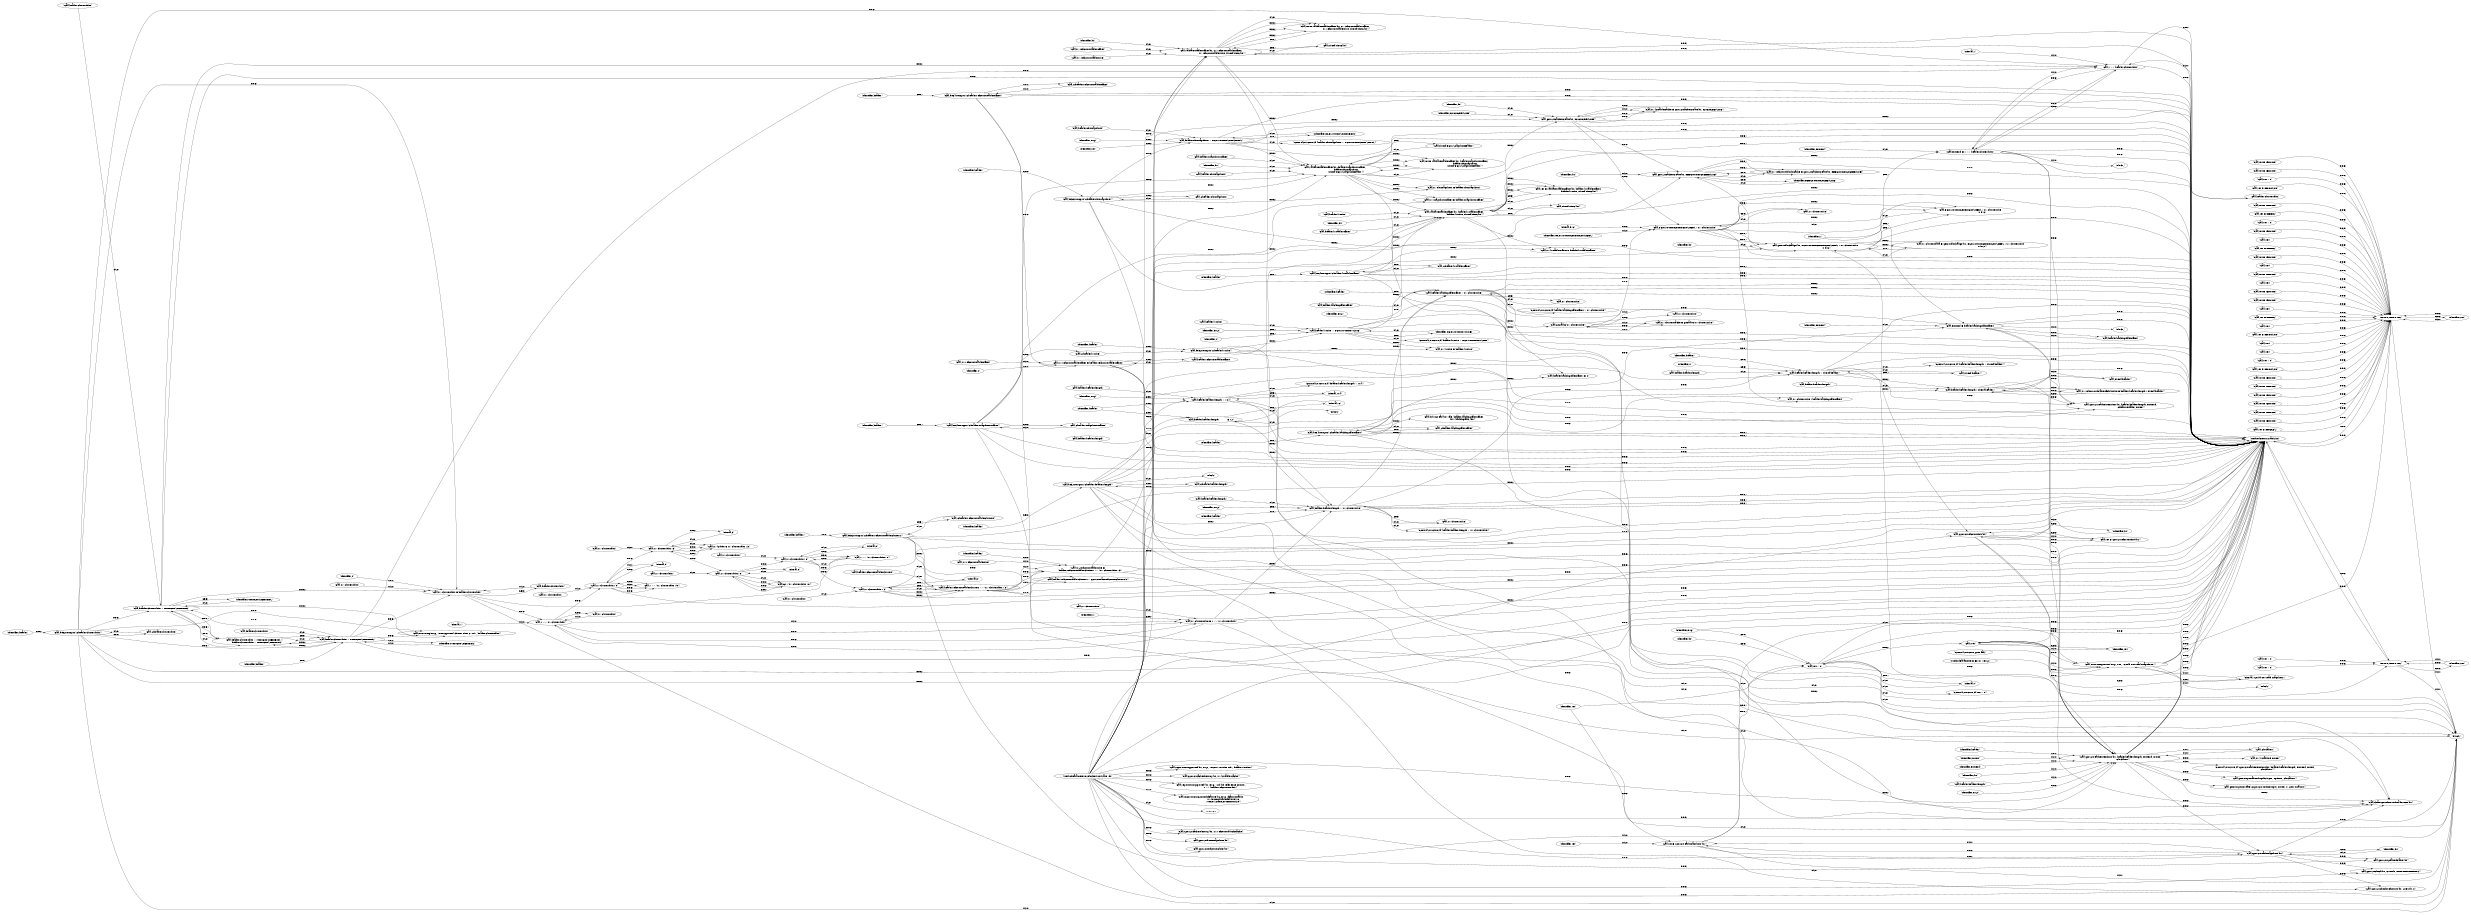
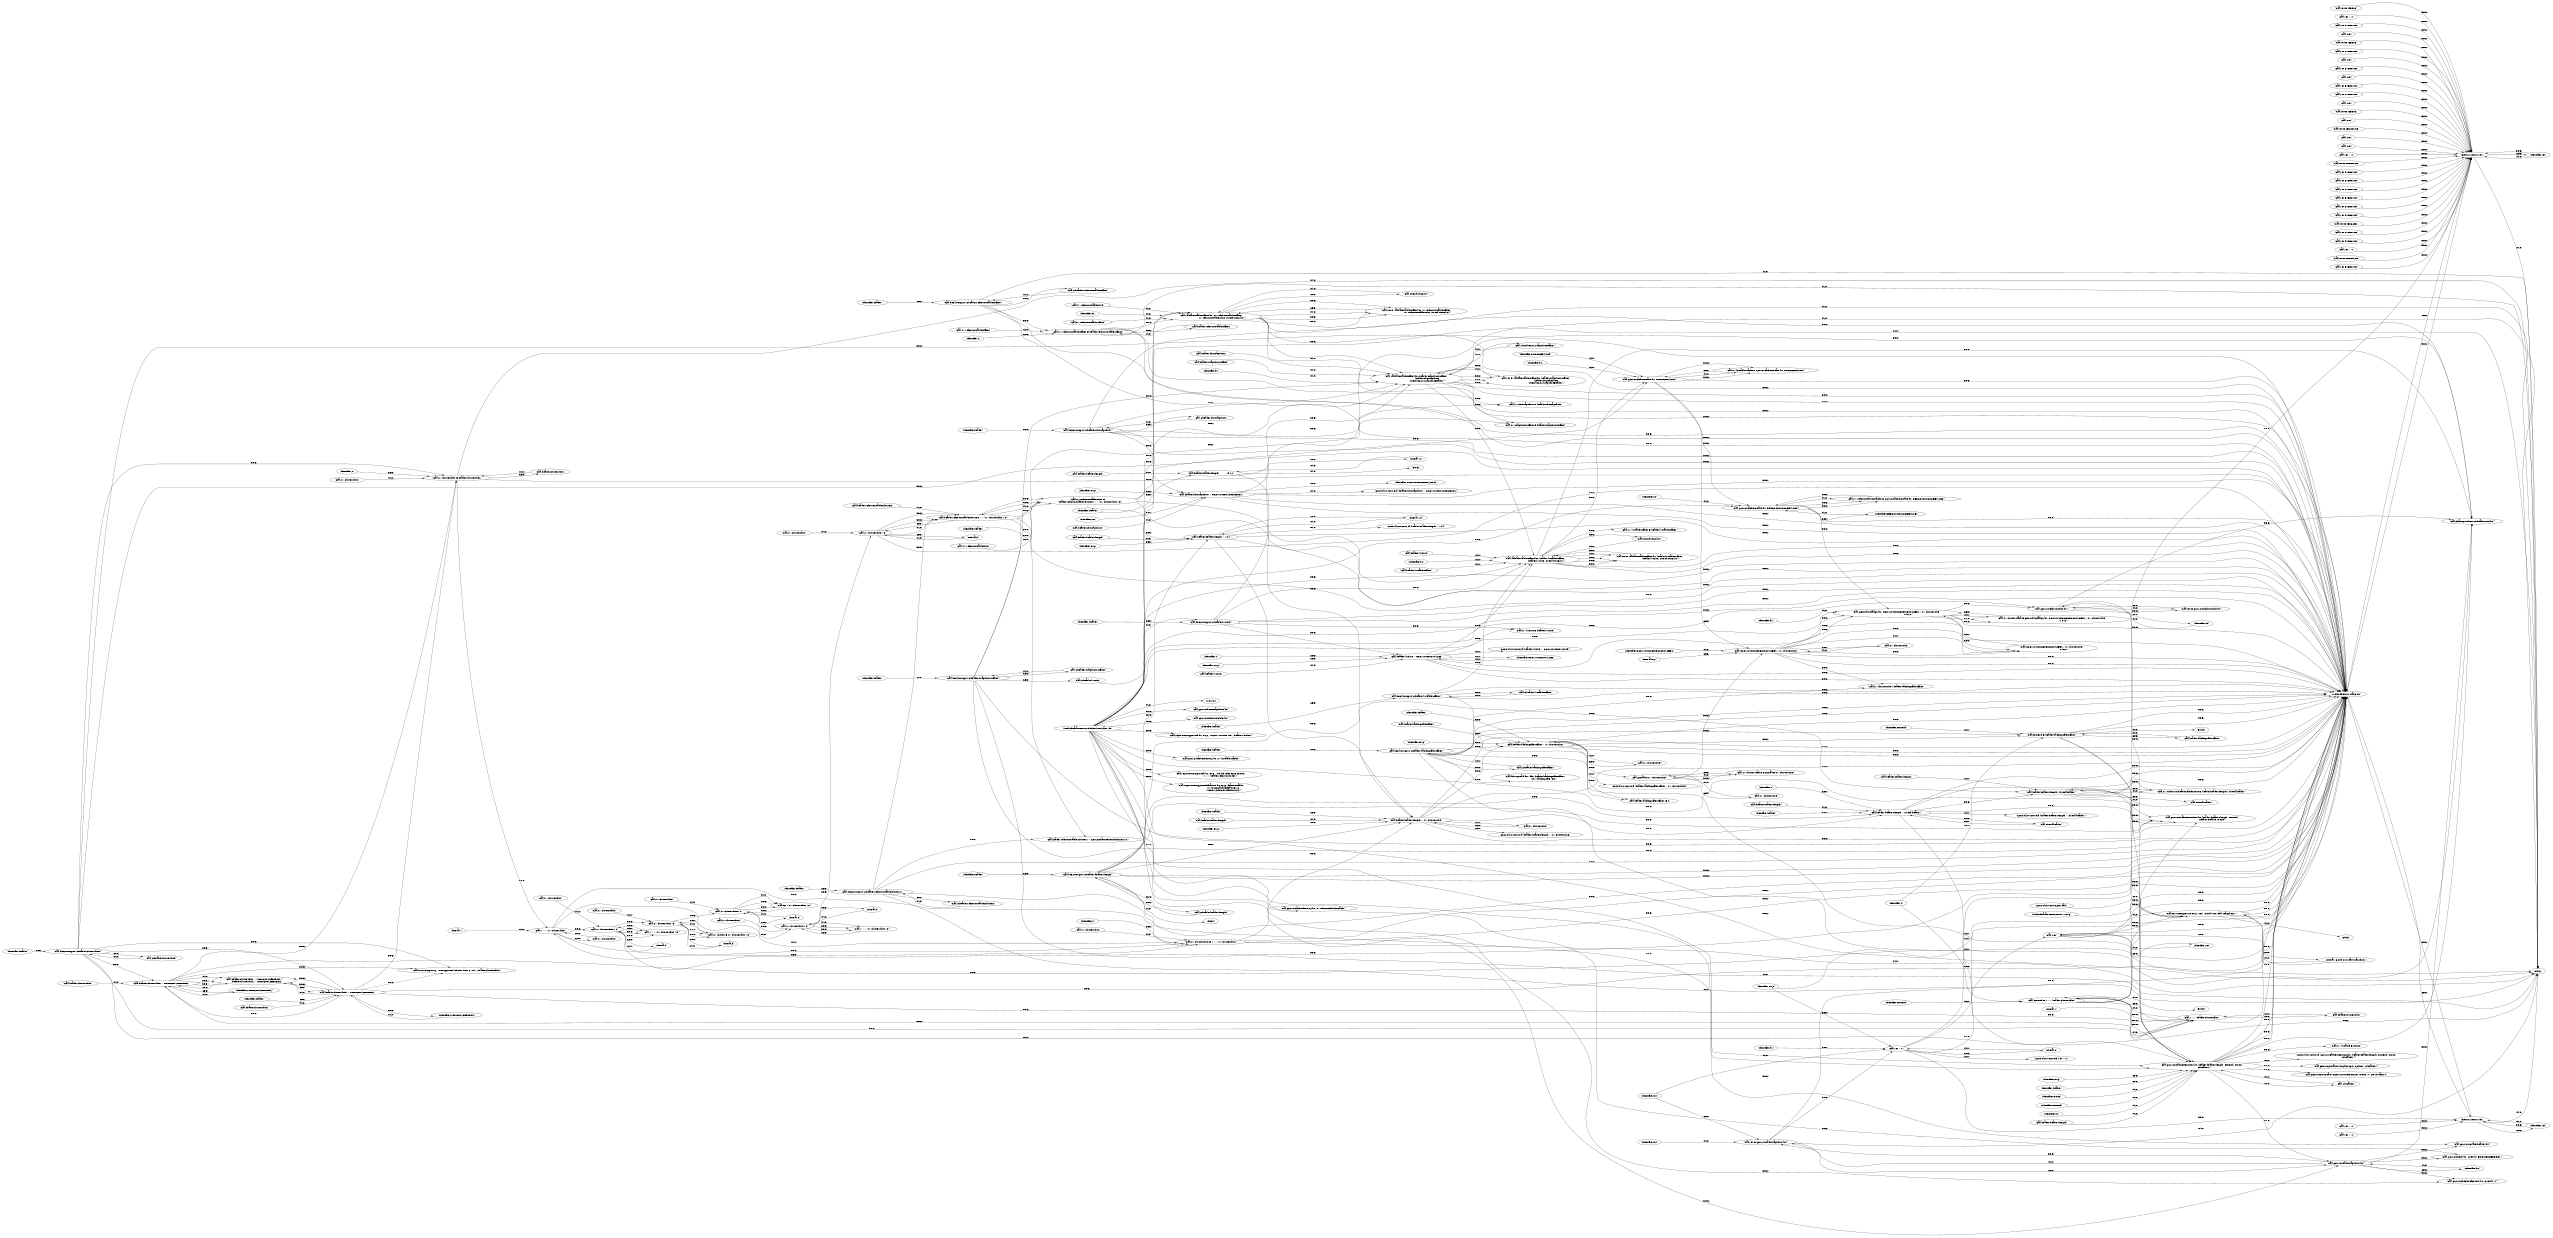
edge "(Identifier,QCOW_MAX_SNAPSHOTS)" -> "(Call,header.nb_snapshots > QCOW_MAX_SNAPSHOTS)": removed, label "AST:"
edge "(Call,be64_to_cpus(&header.l1_table_offset))" -> "(Call,s->l1_table_offset = header.l1_table_offset)": removed, label "DDG:"
edge "(MethodParameterIn,BlockDriverState *bs)" -> "(Call,qcow2_check(bs, &result, BDRV_FIX_ERRORS))": now "(Call,qcow2_cache_destroy(bs, s->refcount_block_cache))" -> "(Call,qcow2_check(bs, &result, BDRV_FIX_ERRORS))"
